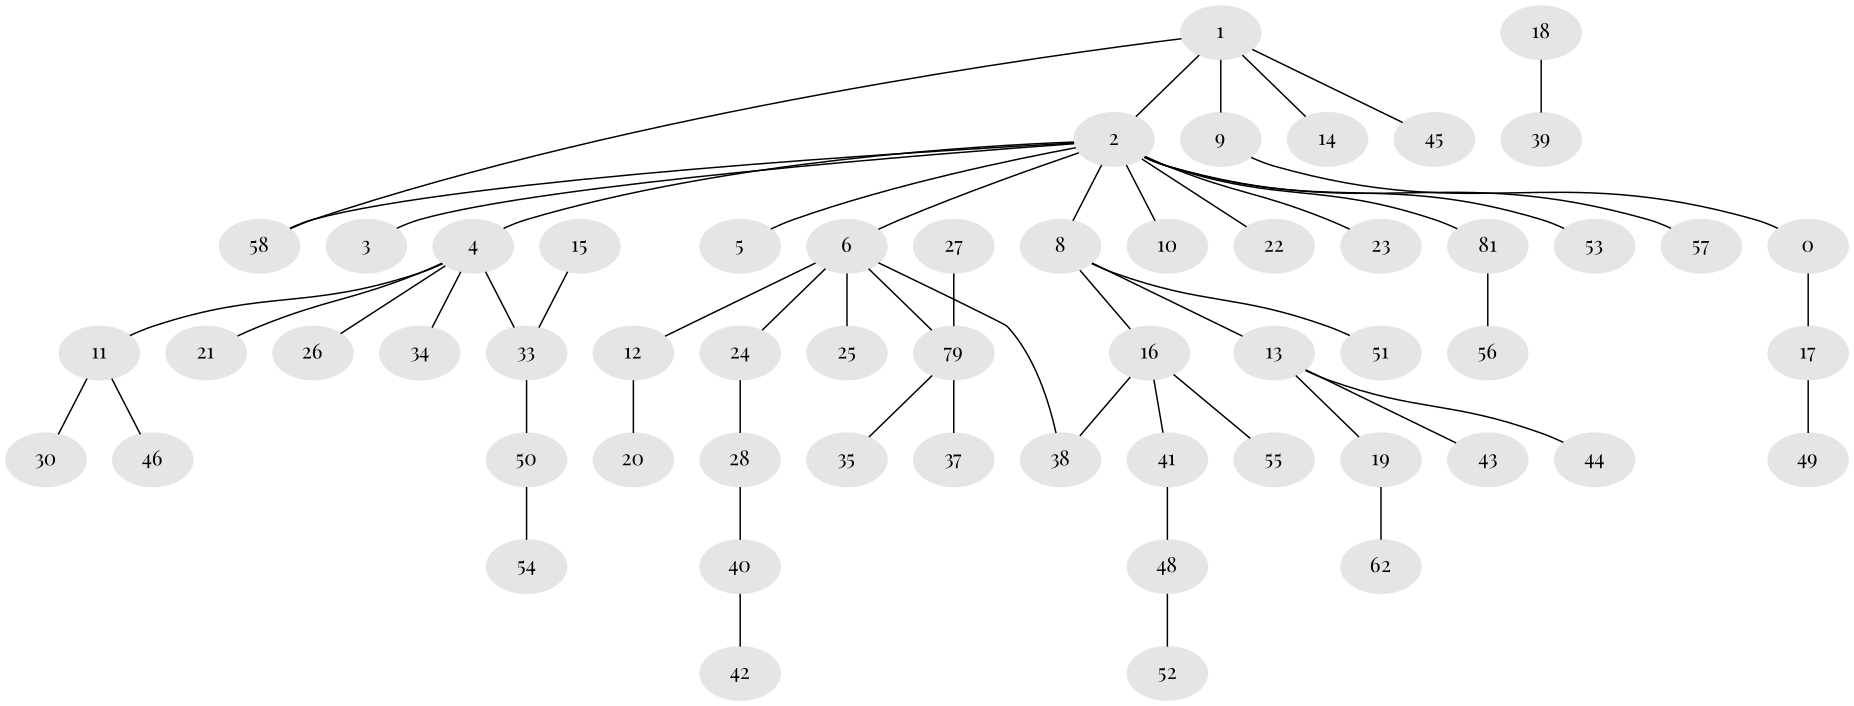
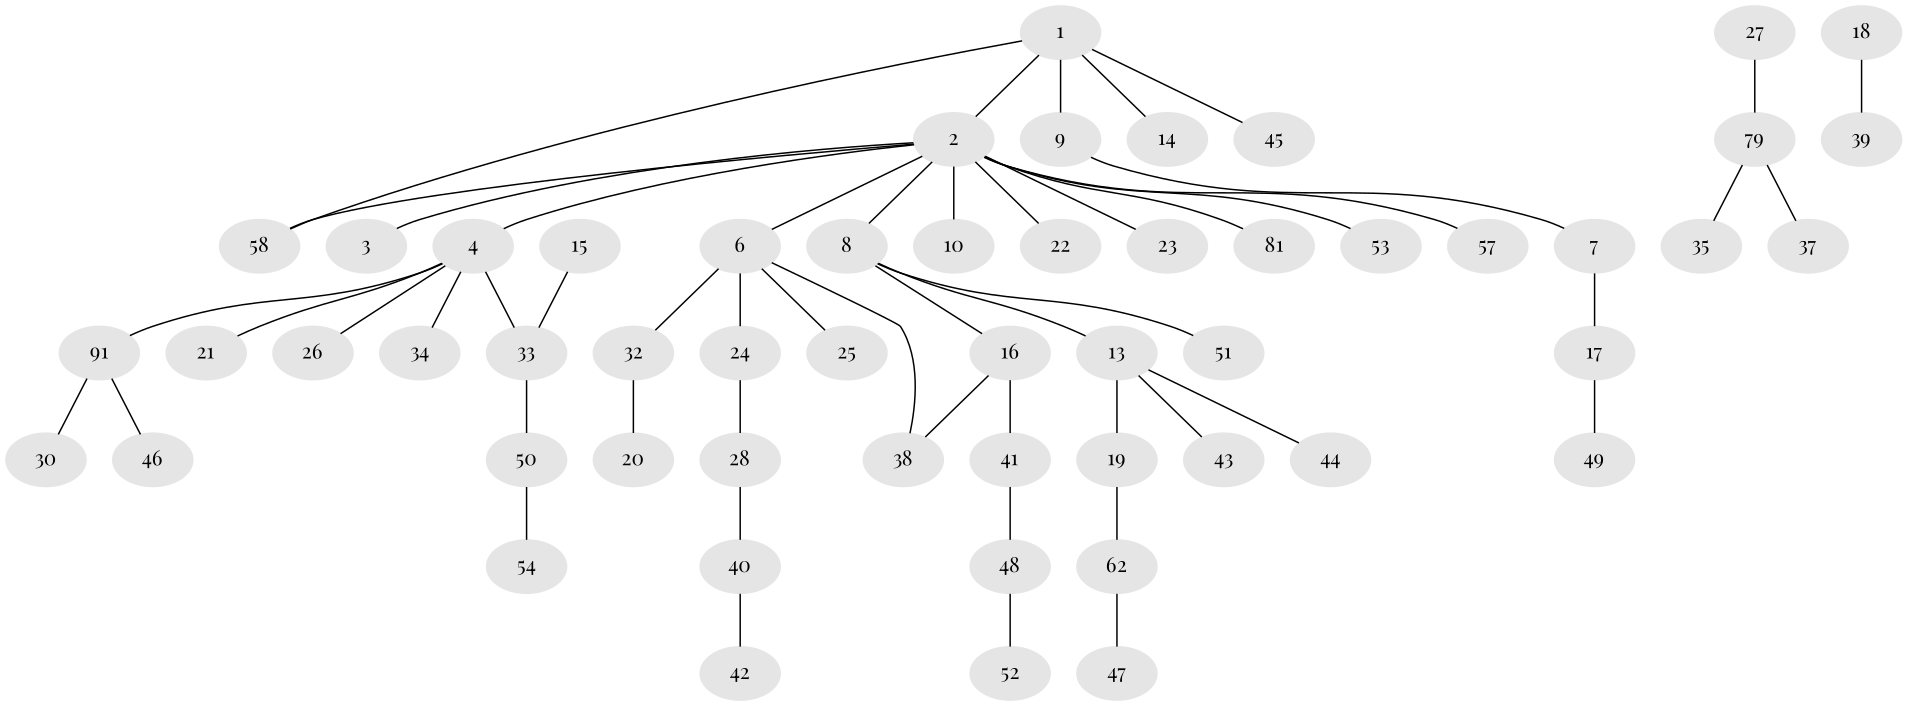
node "5": removed
node "0": label "0" -> "7"
edge "6" -- "79": removed
node "11": label "11" -> "91"
node "12": label "12" -> "32"
node "56": removed
node "55": removed
node "47": added
